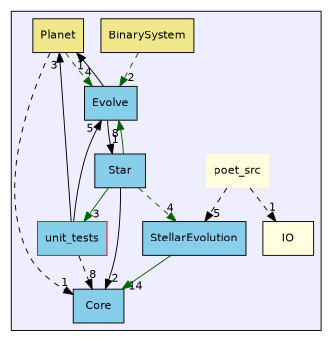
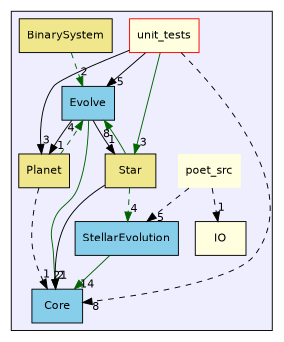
node "Star": fillcolor skyblue -> khaki
edge "Evolve" -> "Core": added
edge "Star" -> "unit_tests": reversed
node "unit_tests": fillcolor skyblue -> lightyellow
